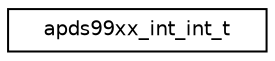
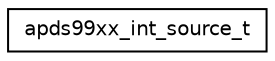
node "apds99xx_int_int_t": label "apds99xx_int_int_t" -> "apds99xx_int_source_t"
